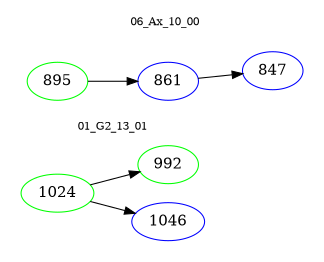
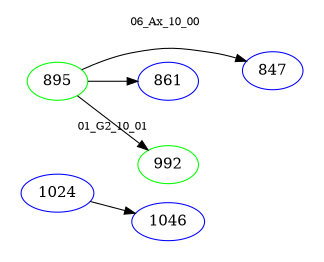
edge "861" -> "847": now "895" -> "847"
cluster "01_G2_13_01": label "01_G2_13_01" -> "01_G2_10_01"
edge "1024" -> "992": now "895" -> "992"
node "1024": color green -> blue
